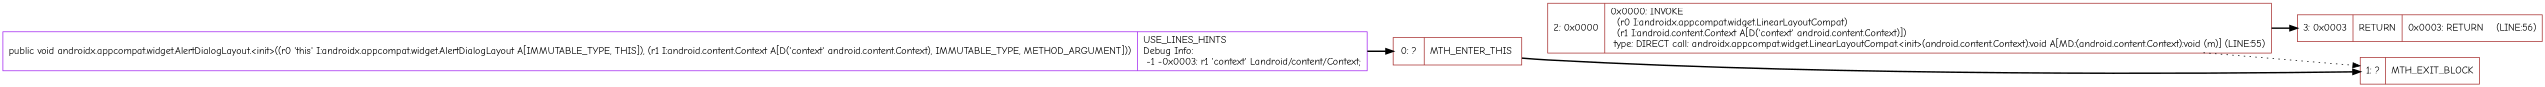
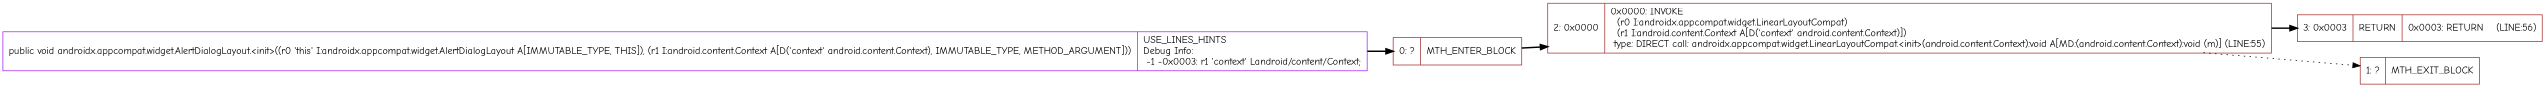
node "0: ?": text "MTH_ENTER_THIS" -> "MTH_ENTER_BLOCK"
edge "0: ?" -> "1: ?": now "0: ?" -> "2: 0x0000"
